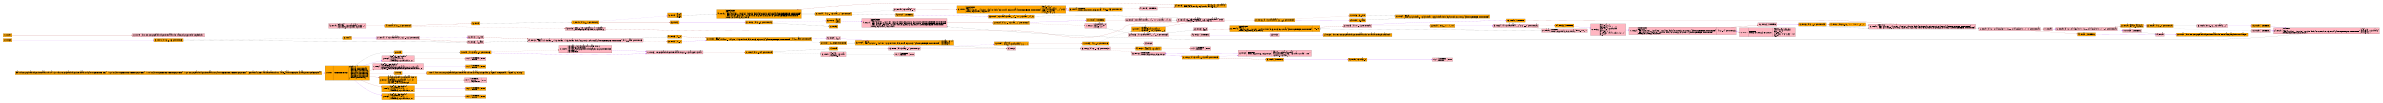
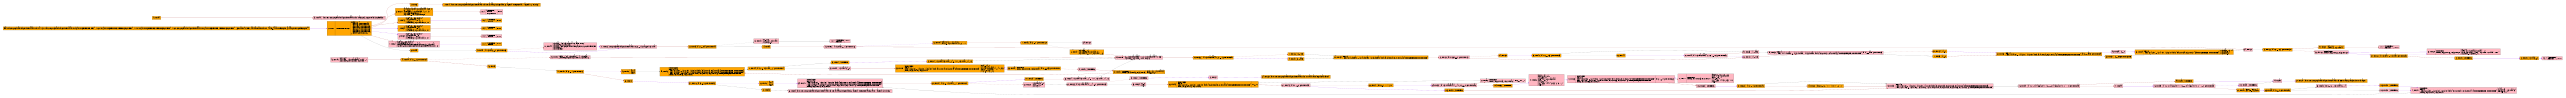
node "35: 0x0166": fillcolor lightpink -> orange
node "23: 0x013c": added
node "88: 0x02ef": added
